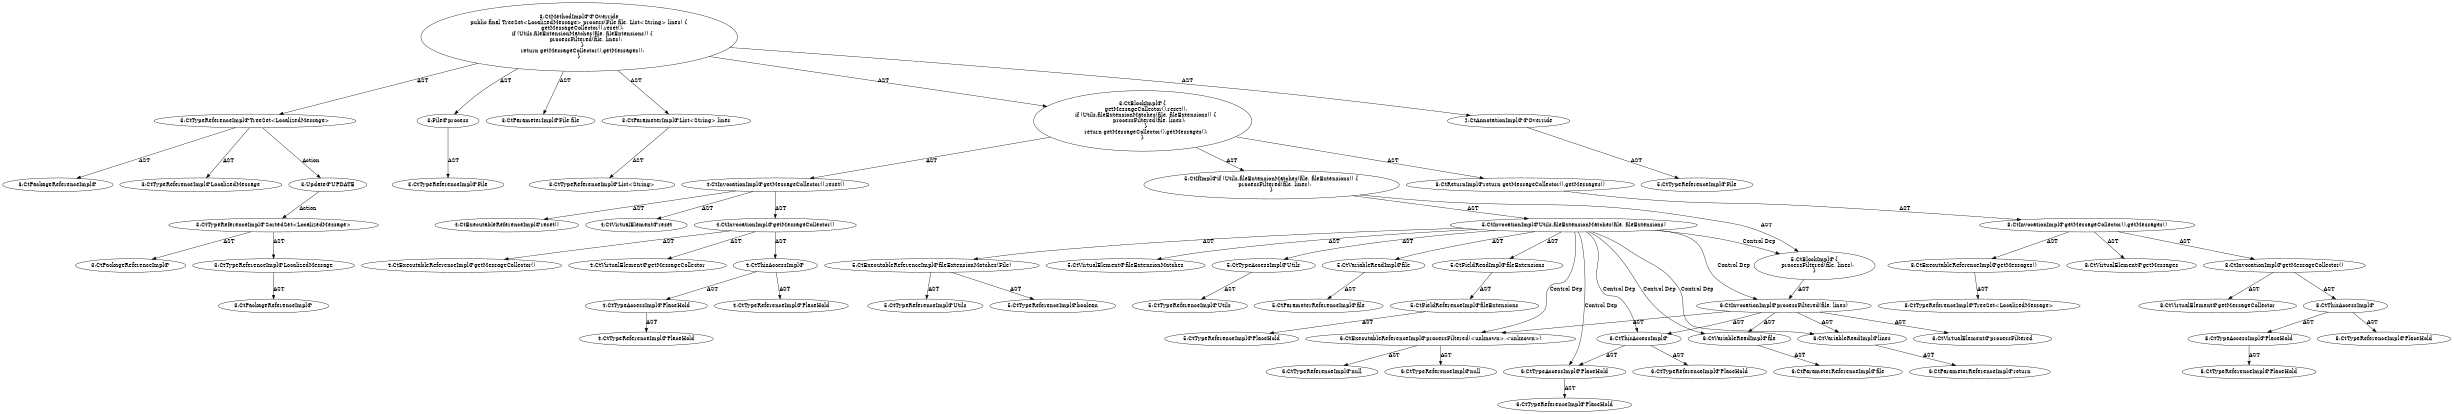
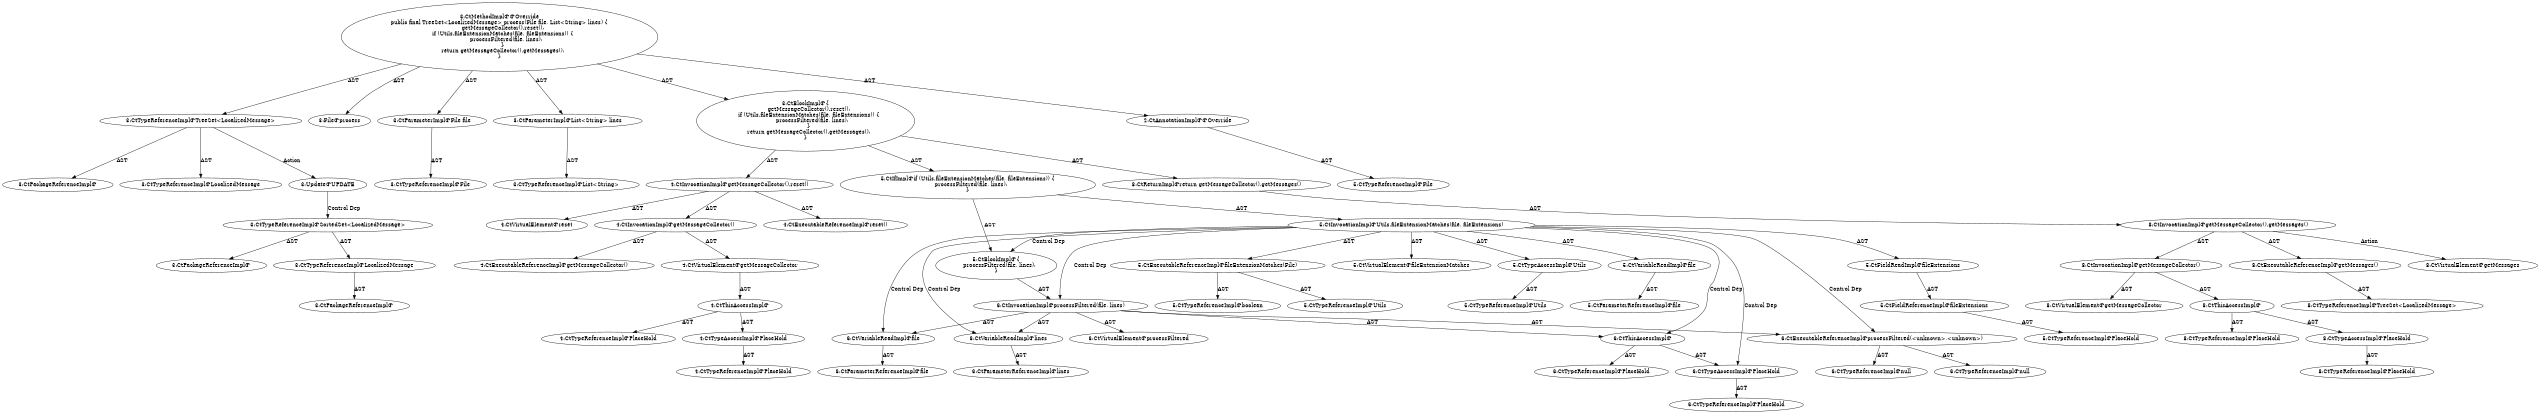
edge "3:File@process" -> "3:CtTypeReferenceImpl@File": now "3:CtParameterImpl@File file" -> "3:CtTypeReferenceImpl@File"
edge "3:Update@UPDATE" -> "3:CtTypeReferenceImpl@SortedSet<LocalizedMessage>": label "Action" -> "Control Dep"
edge "8:CtInvocationImpl@getMessageCollector().getMessages()" -> "8:CtVirtualElement@getMessages": label "AST" -> "Action"
edge "4:CtInvocationImpl@getMessageCollector()" -> "4:CtThisAccessImpl@": now "4:CtVirtualElement@getMessageCollector" -> "4:CtThisAccessImpl@"
node "6:CtParameterReferenceImpl@return": label "6:CtParameterReferenceImpl@return" -> "6:CtParameterReferenceImpl@lines"
